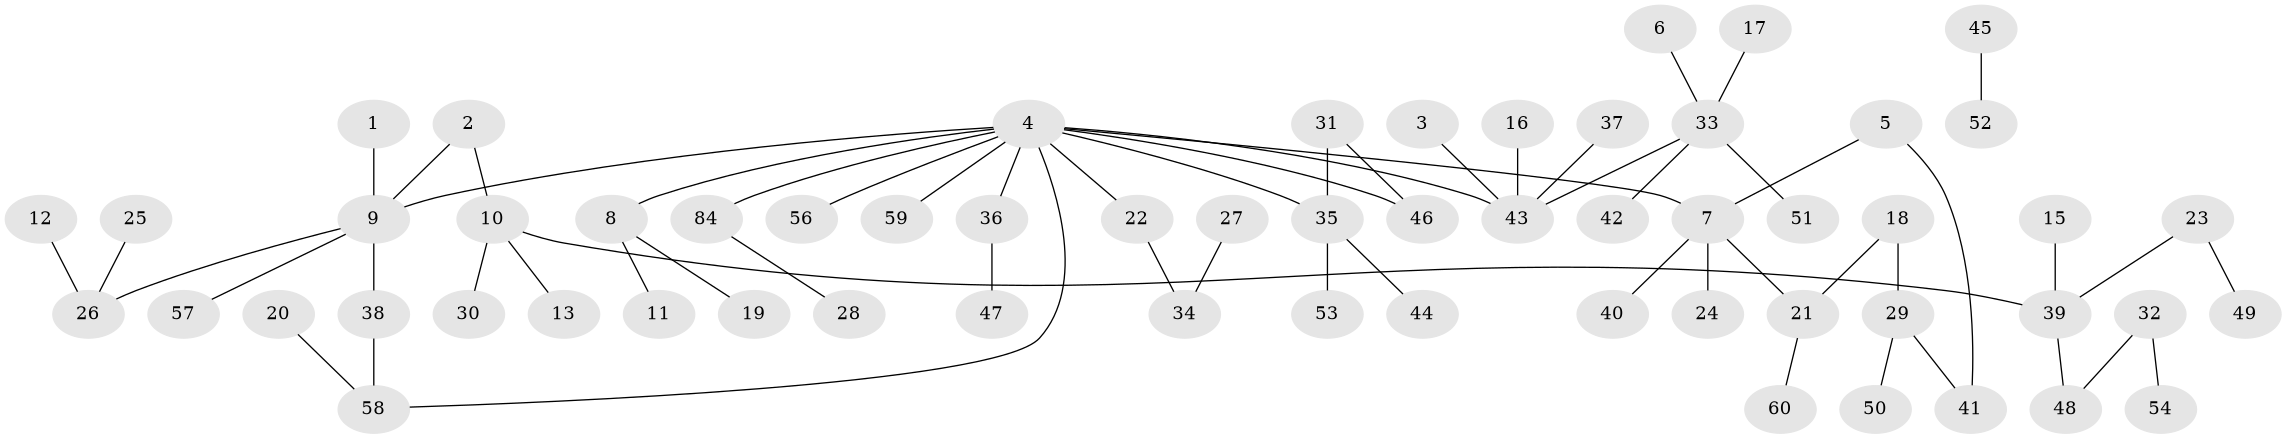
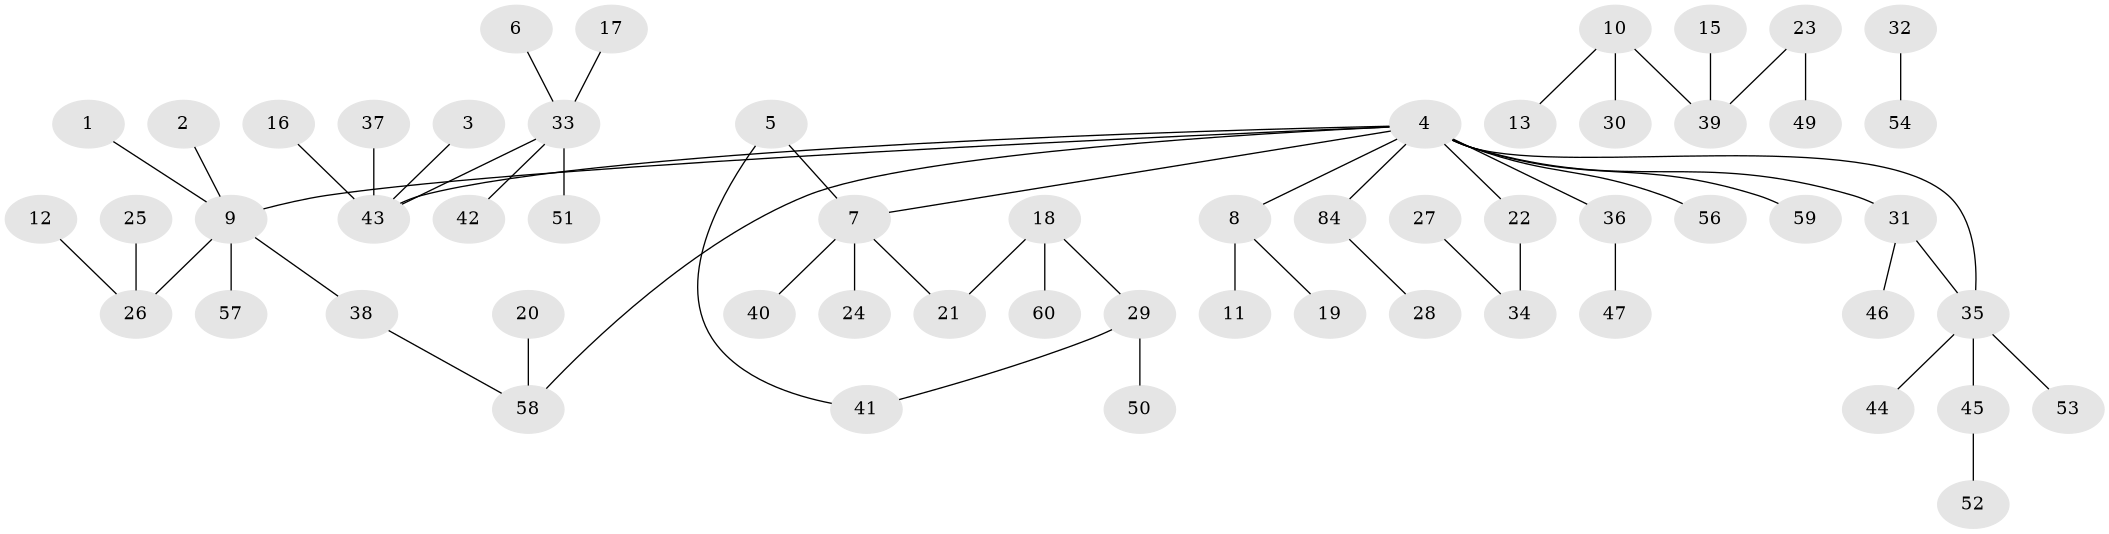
edge "4" -- "46": now "4" -- "31"
edge "2" -- "10": removed
edge "21" -- "60": now "18" -- "60"
edge "35" -- "45": added
node "48": removed
